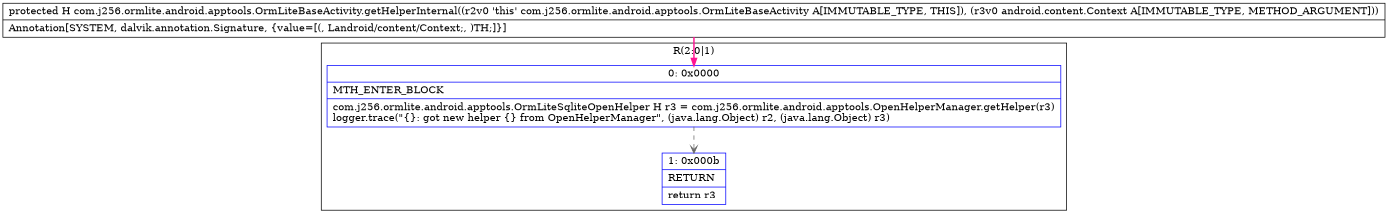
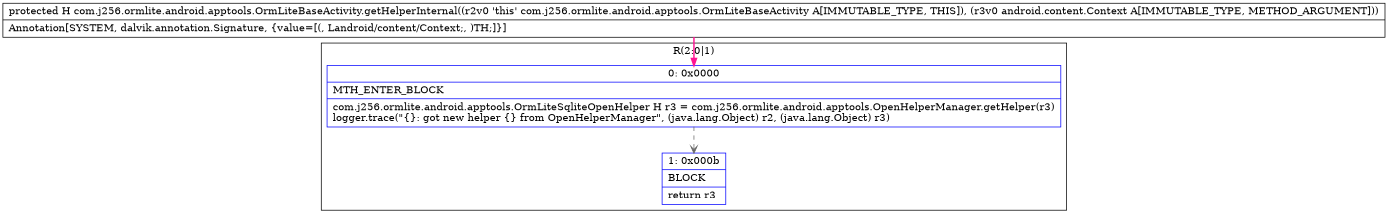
node "1: 0x000b": text "RETURN" -> "BLOCK"
